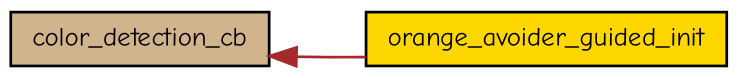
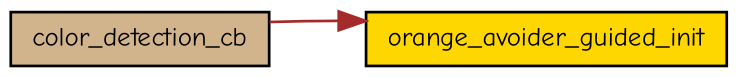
edge "orange_avoider_guided_init" -> "color_detection_cb": reversed
